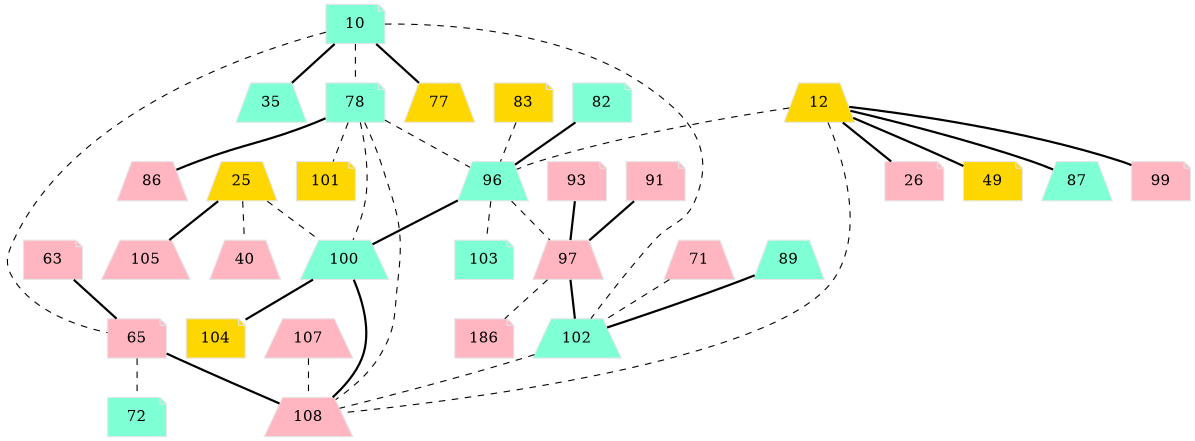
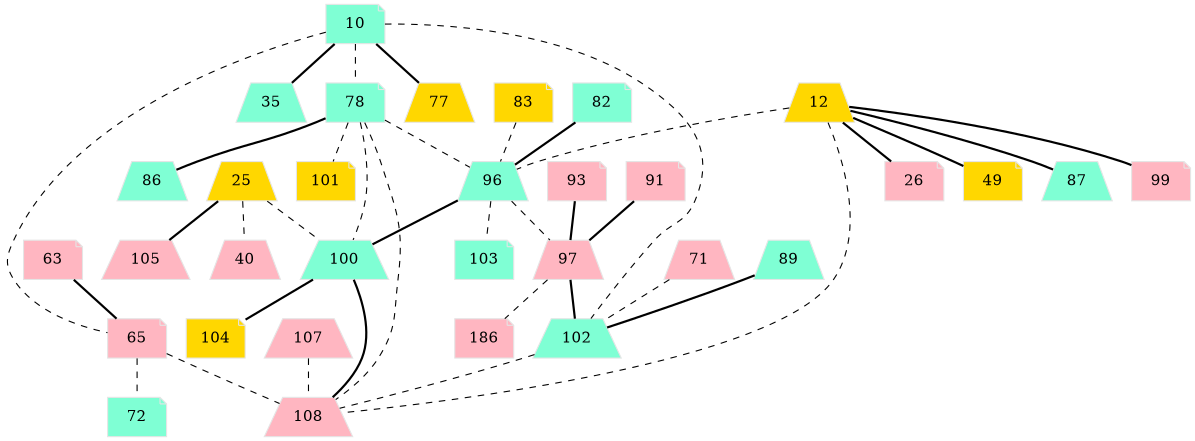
node "86": fillcolor lightpink -> aquamarine
edge "65" -- "108": style bold -> dashed
